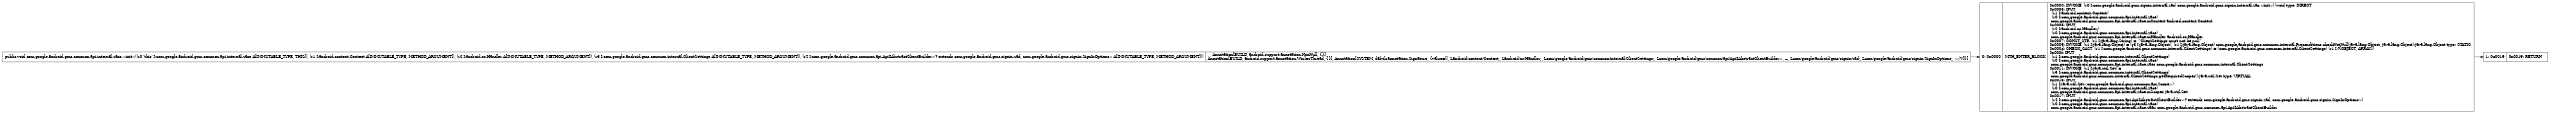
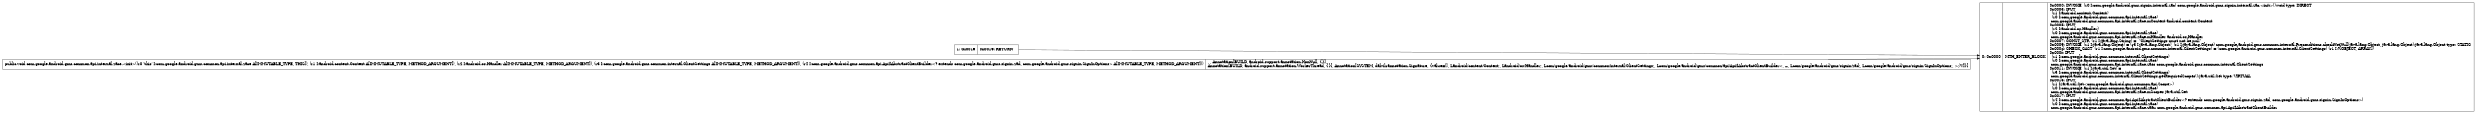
edge "0: 0x0000" -> "1: 0x0019": reversed
